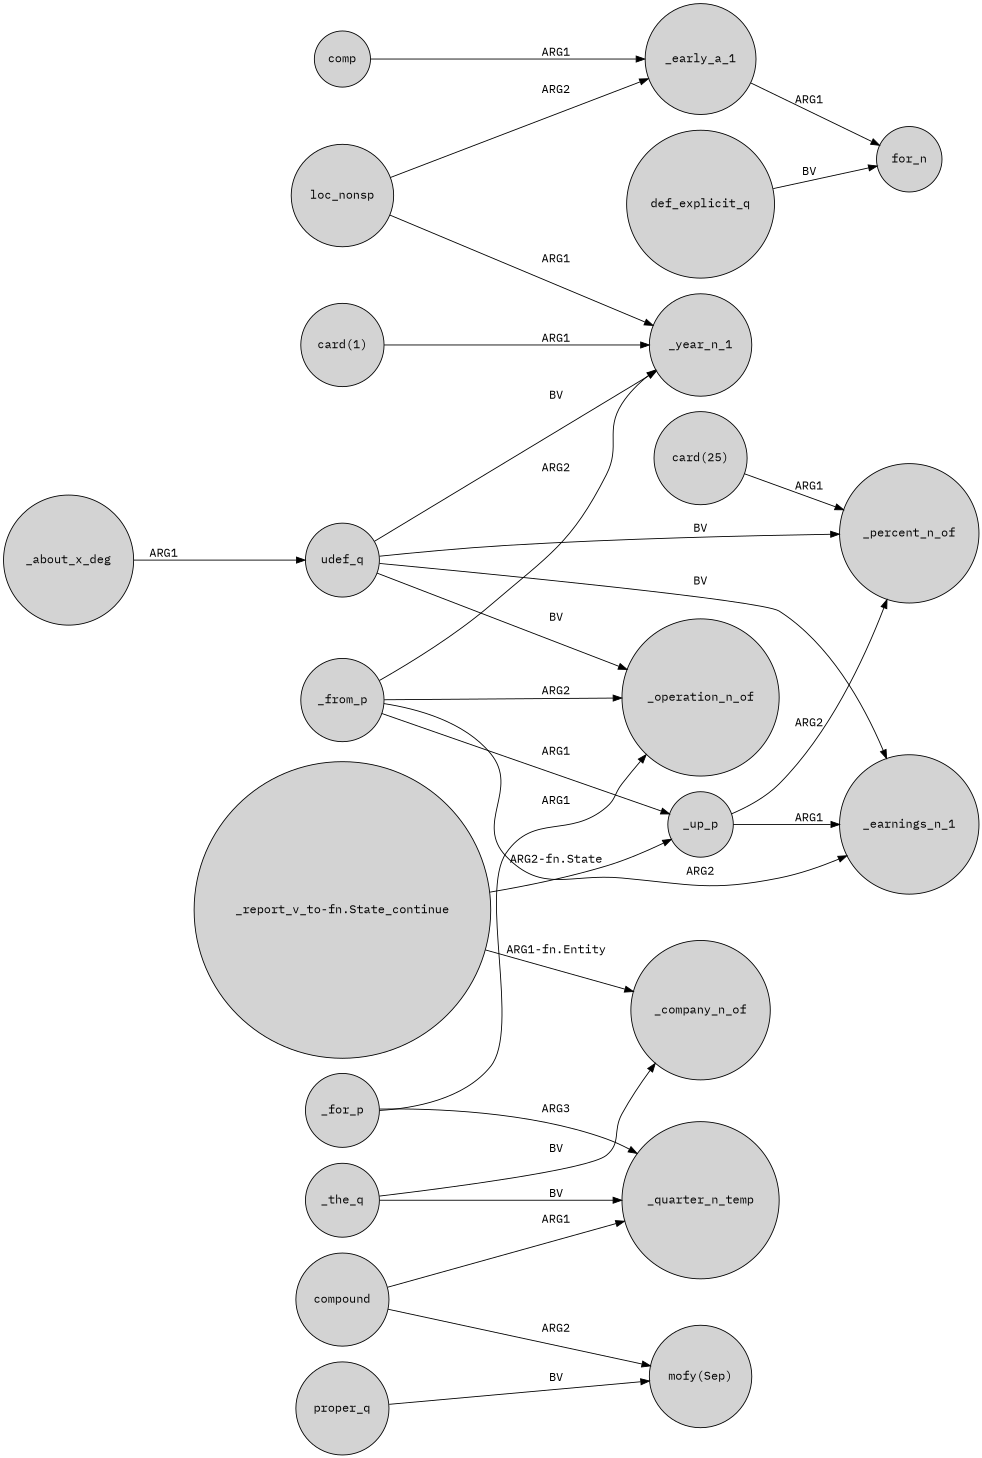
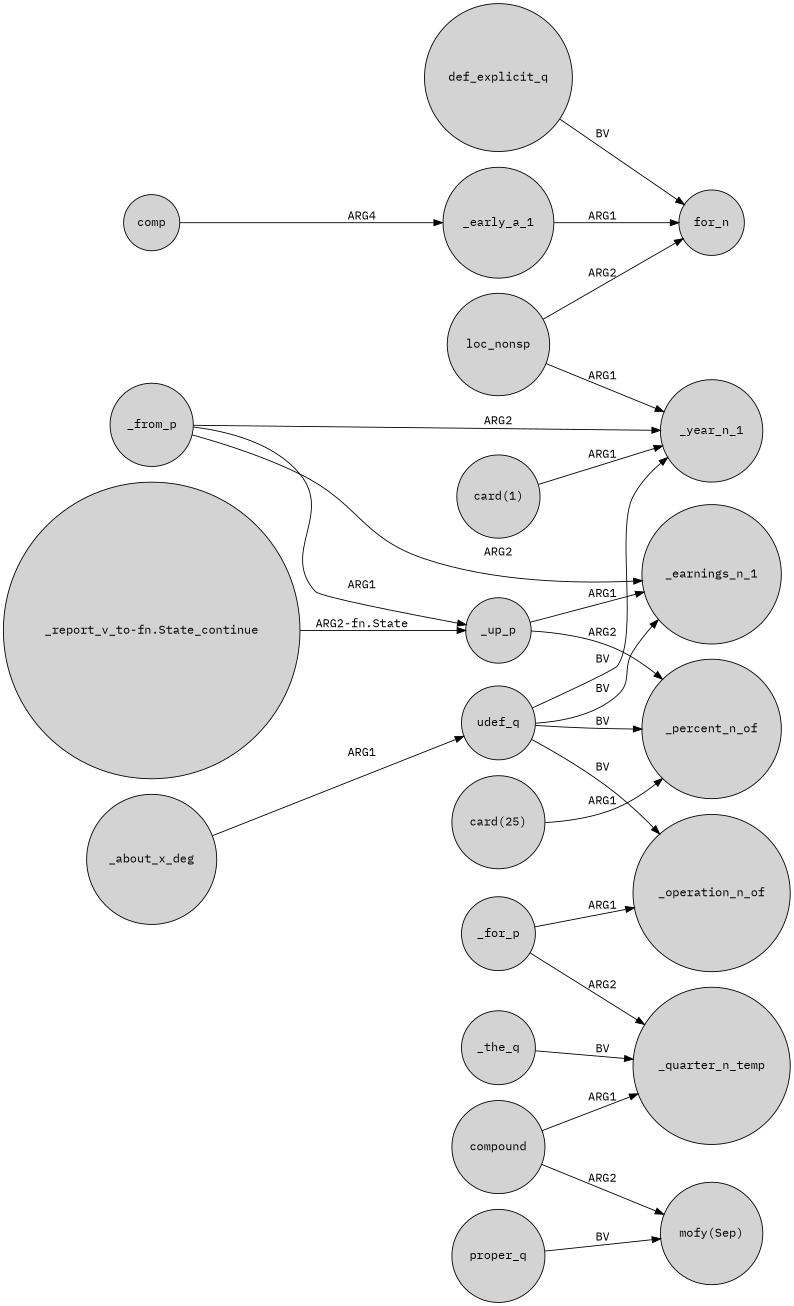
edge "comp" -> "_early_a_1": label "ARG1" -> "ARG4"
edge "loc_nonsp" -> "_early_a_1": now "loc_nonsp" -> "for_n"
edge "_from_p" -> "_operation_n_of": removed, label "ARG2"
node "_company_n_of": removed
edge "_for_p" -> "_quarter_n_temp": label "ARG3" -> "ARG2"
